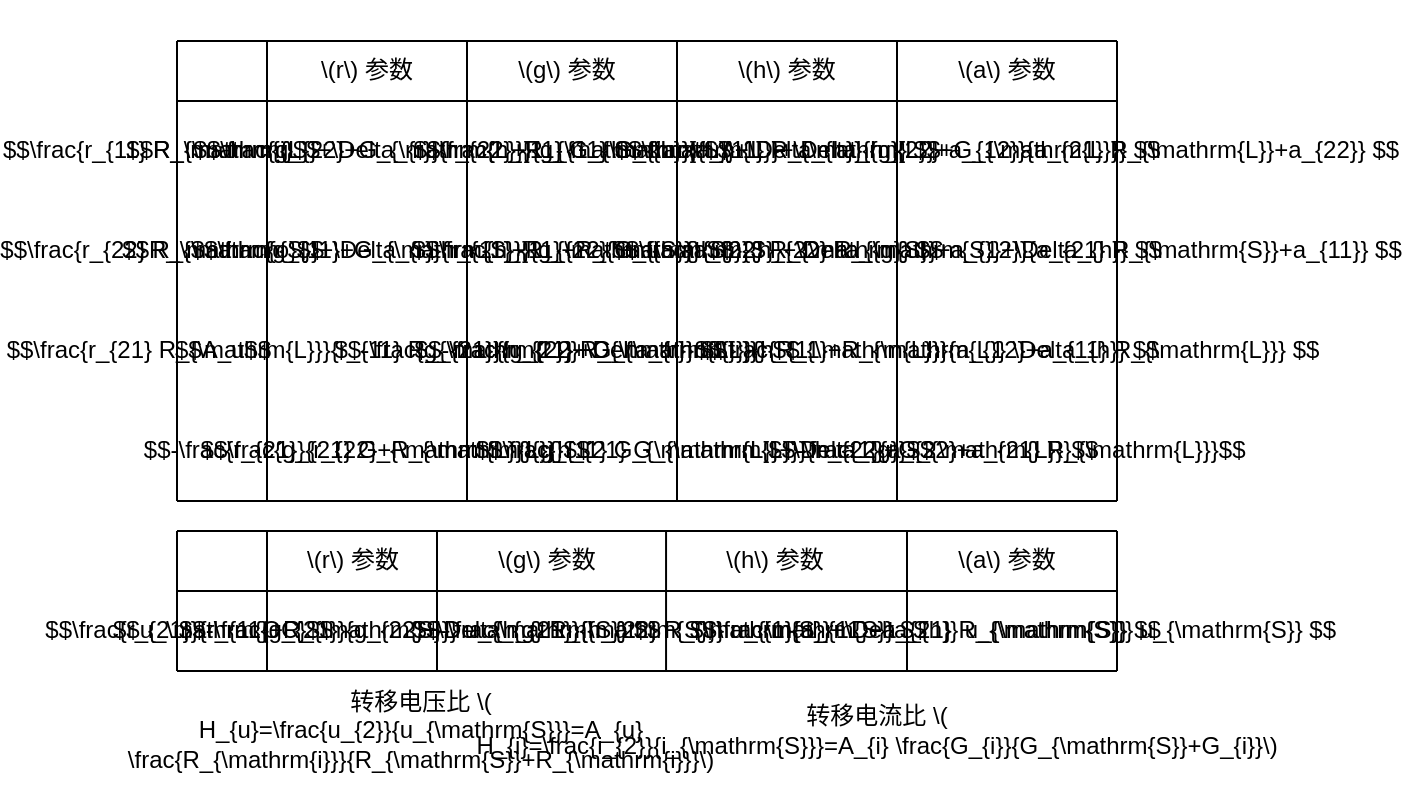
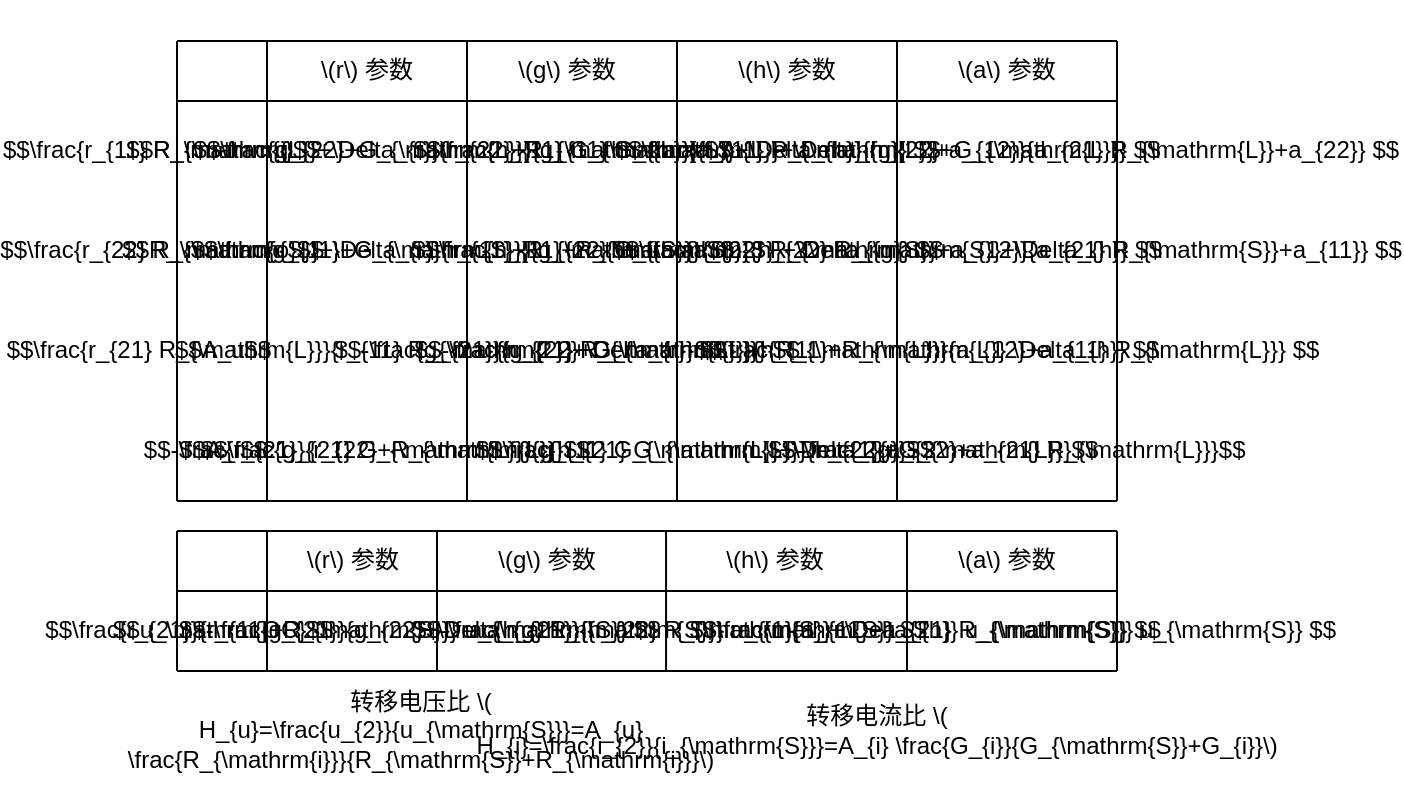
node "$$A_i$$": added
